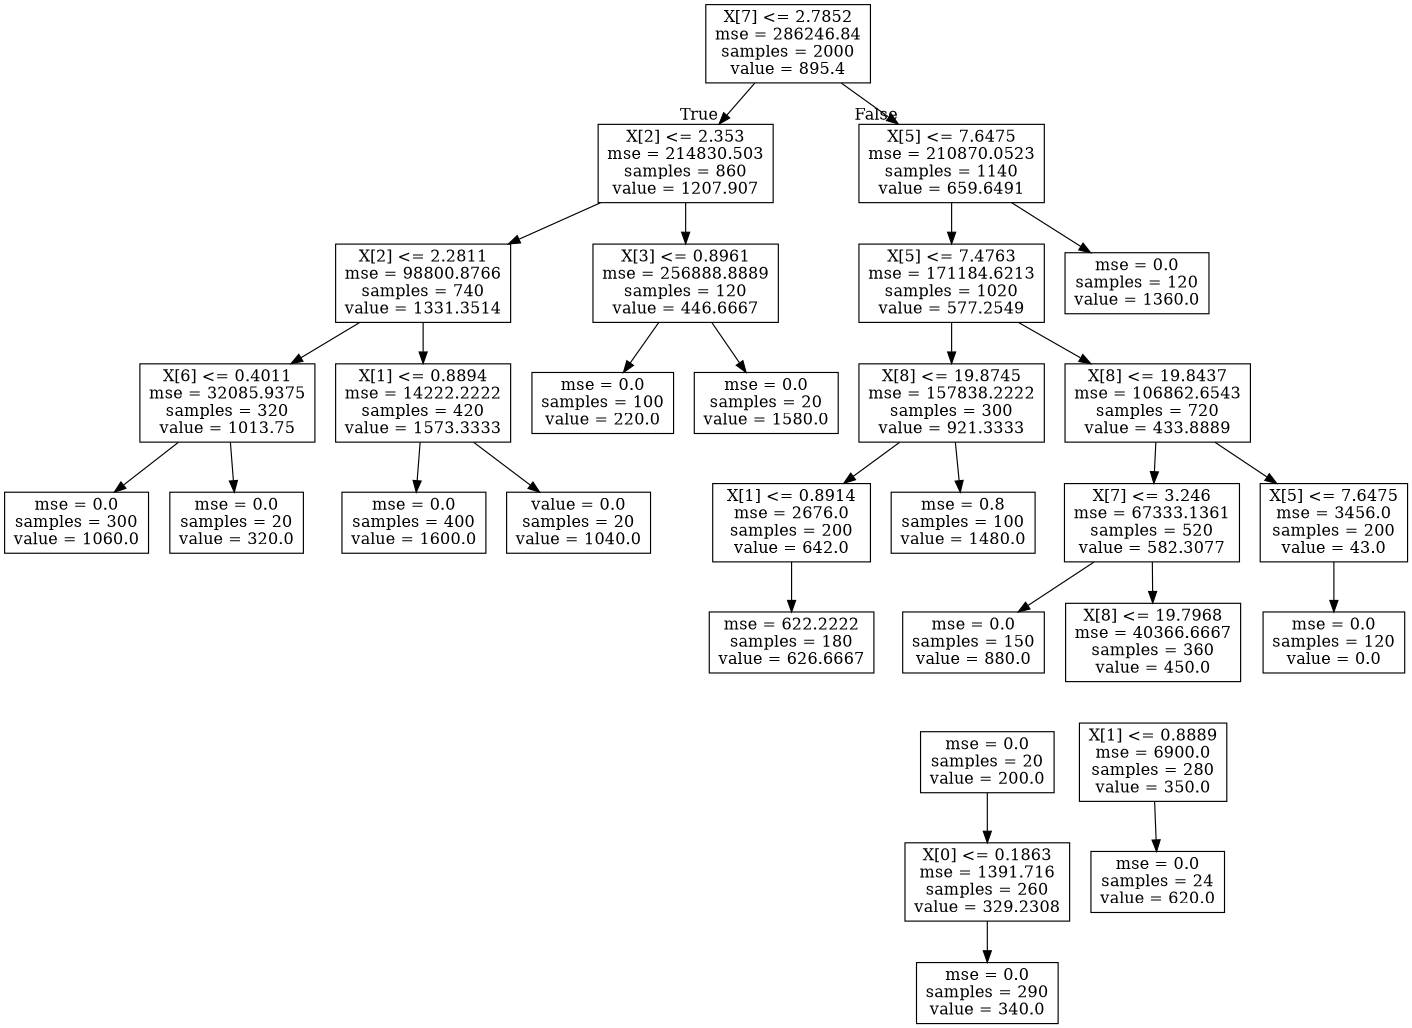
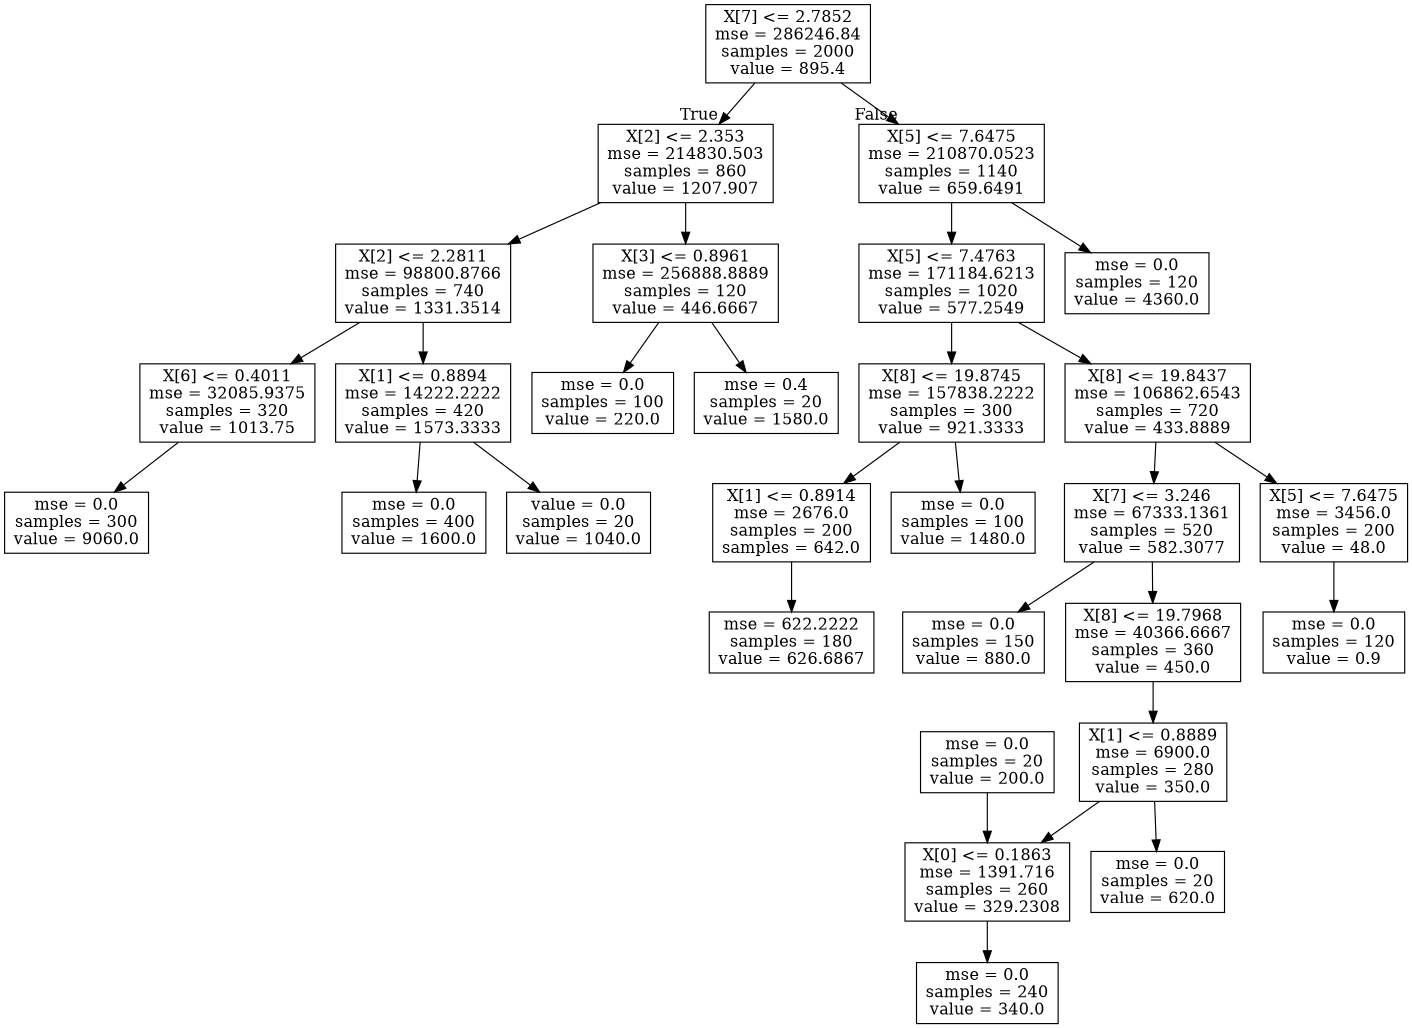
node "mse = 0.0 samples = 120 value = 1360.0": label "mse = 0.0 samples = 120 value = 1360.0" -> "mse = 0.0 samples = 120 value = 4360.0"
node "mse = 0.0 samples = 20 value = 1580.0": label "mse = 0.0 samples = 20 value = 1580.0" -> "mse = 0.4 samples = 20 value = 1580.0"
node "mse = 0.0 samples = 300 value = 1060.0": label "mse = 0.0 samples = 300 value = 1060.0" -> "mse = 0.0 samples = 300 value = 9060.0"
node "mse = 0.0 samples = 20 value = 320.0": removed
node "X[1] <= 0.8914 mse = 2676.0 samples = 200 value = 642.0": label "X[1] <= 0.8914 mse = 2676.0 samples = 200 value = 642.0" -> "X[1] <= 0.8914 mse = 2676.0 samples = 200 samples = 642.0"
node "mse = 0.8 samples = 100 value = 1480.0": label "mse = 0.8 samples = 100 value = 1480.0" -> "mse = 0.0 samples = 100 value = 1480.0"
node "X[5] <= 7.6475 mse = 3456.0 samples = 200 value = 43.0": label "X[5] <= 7.6475 mse = 3456.0 samples = 200 value = 43.0" -> "X[5] <= 7.6475 mse = 3456.0 samples = 200 value = 48.0"
node "mse = 622.2222 samples = 180 value = 626.6667": label "mse = 622.2222 samples = 180 value = 626.6667" -> "mse = 622.2222 samples = 180 value = 626.6867"
node "mse = 0.0 samples = 120 value = 0.0": label "mse = 0.0 samples = 120 value = 0.0" -> "mse = 0.0 samples = 120 value = 0.9"
edge "X[8] <= 19.7968 mse = 40366.6667 samples = 360 value = 450.0" -> "X[1] <= 0.8889 mse = 6900.0 samples = 280 value = 350.0": added
edge "X[1] <= 0.8889 mse = 6900.0 samples = 280 value = 350.0" -> "X[0] <= 0.1863 mse = 1391.716 samples = 260 value = 329.2308": added
node "mse = 0.0 samples = 24 value = 620.0": label "mse = 0.0 samples = 24 value = 620.0" -> "mse = 0.0 samples = 20 value = 620.0"
node "mse = 0.0 samples = 290 value = 340.0": label "mse = 0.0 samples = 290 value = 340.0" -> "mse = 0.0 samples = 240 value = 340.0"
